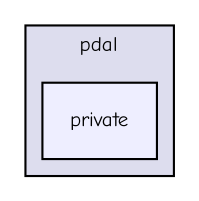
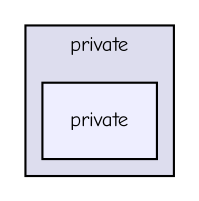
cluster "pdal": label "pdal" -> "private"
